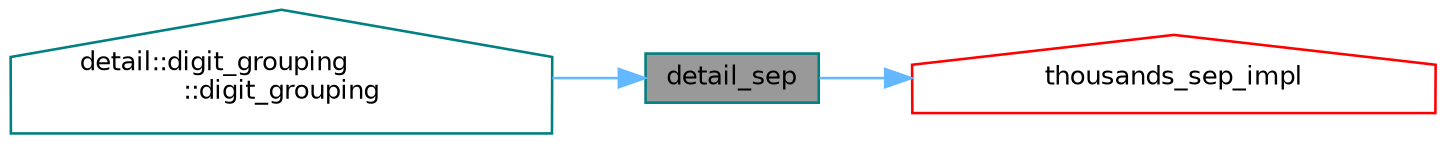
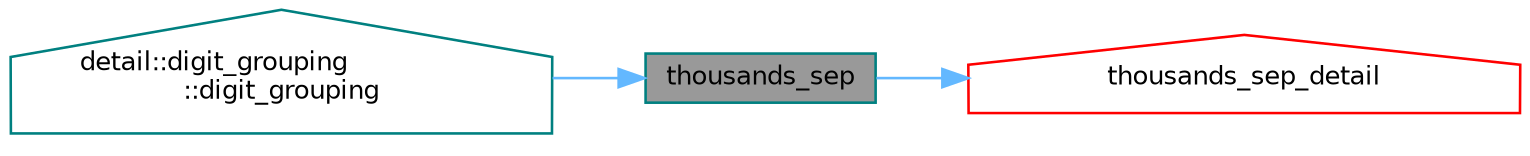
node "detail_sep": label "detail_sep" -> "thousands_sep"
node "thousands_sep_impl": label "thousands_sep_impl" -> "thousands_sep_detail"
